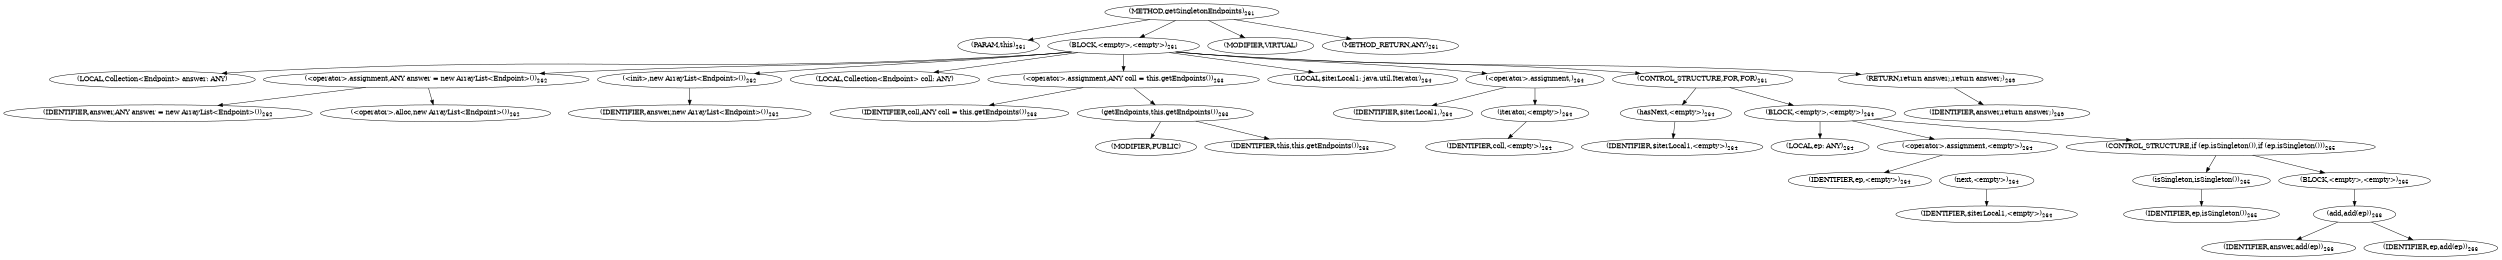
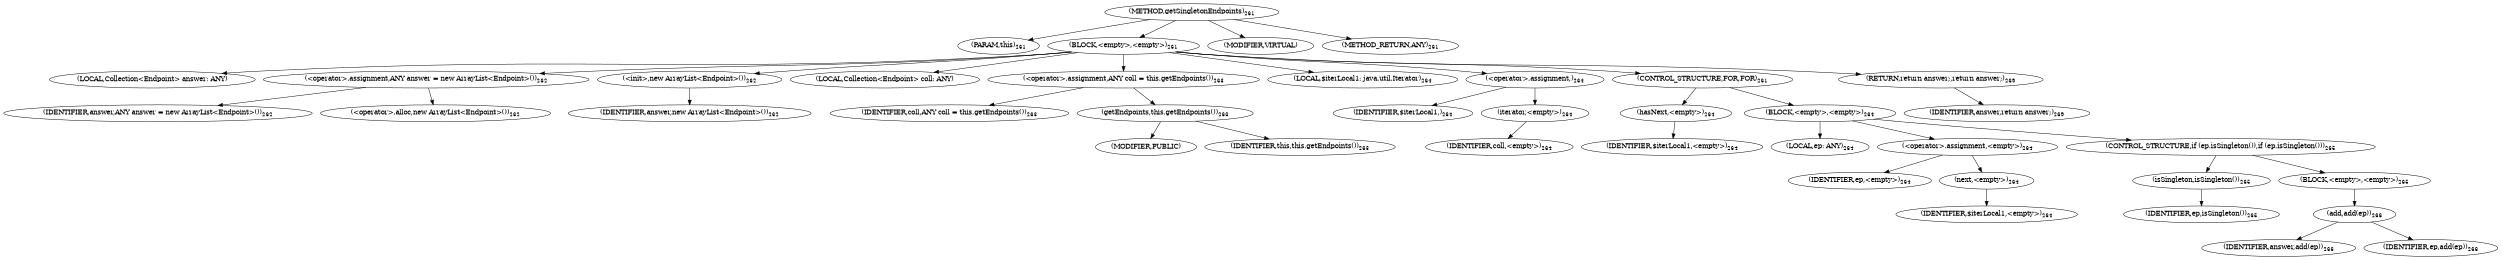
edge "(<operator>.assignment,<empty>)" -> "(next,<empty>)": added
